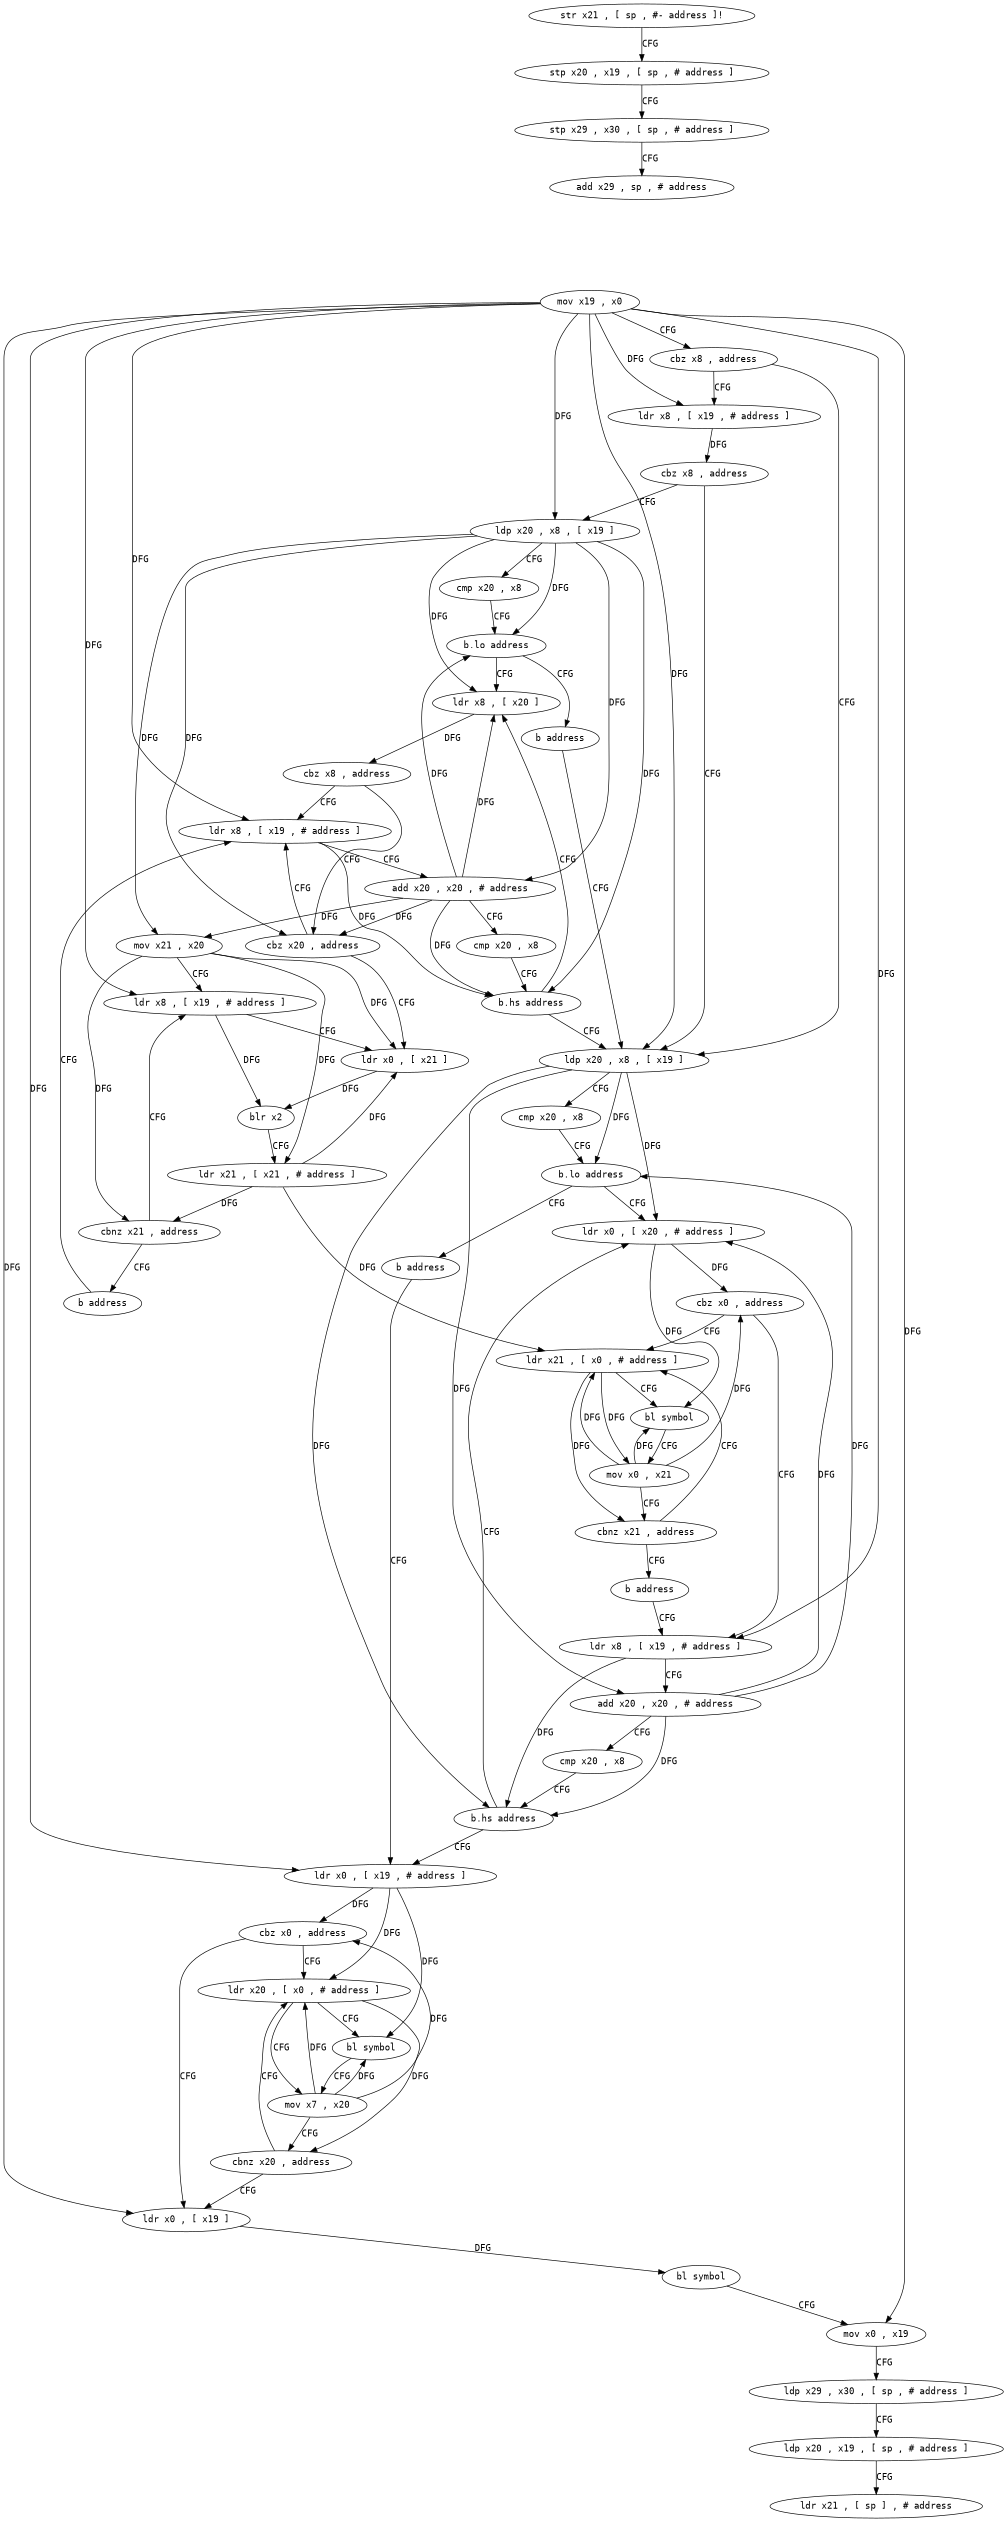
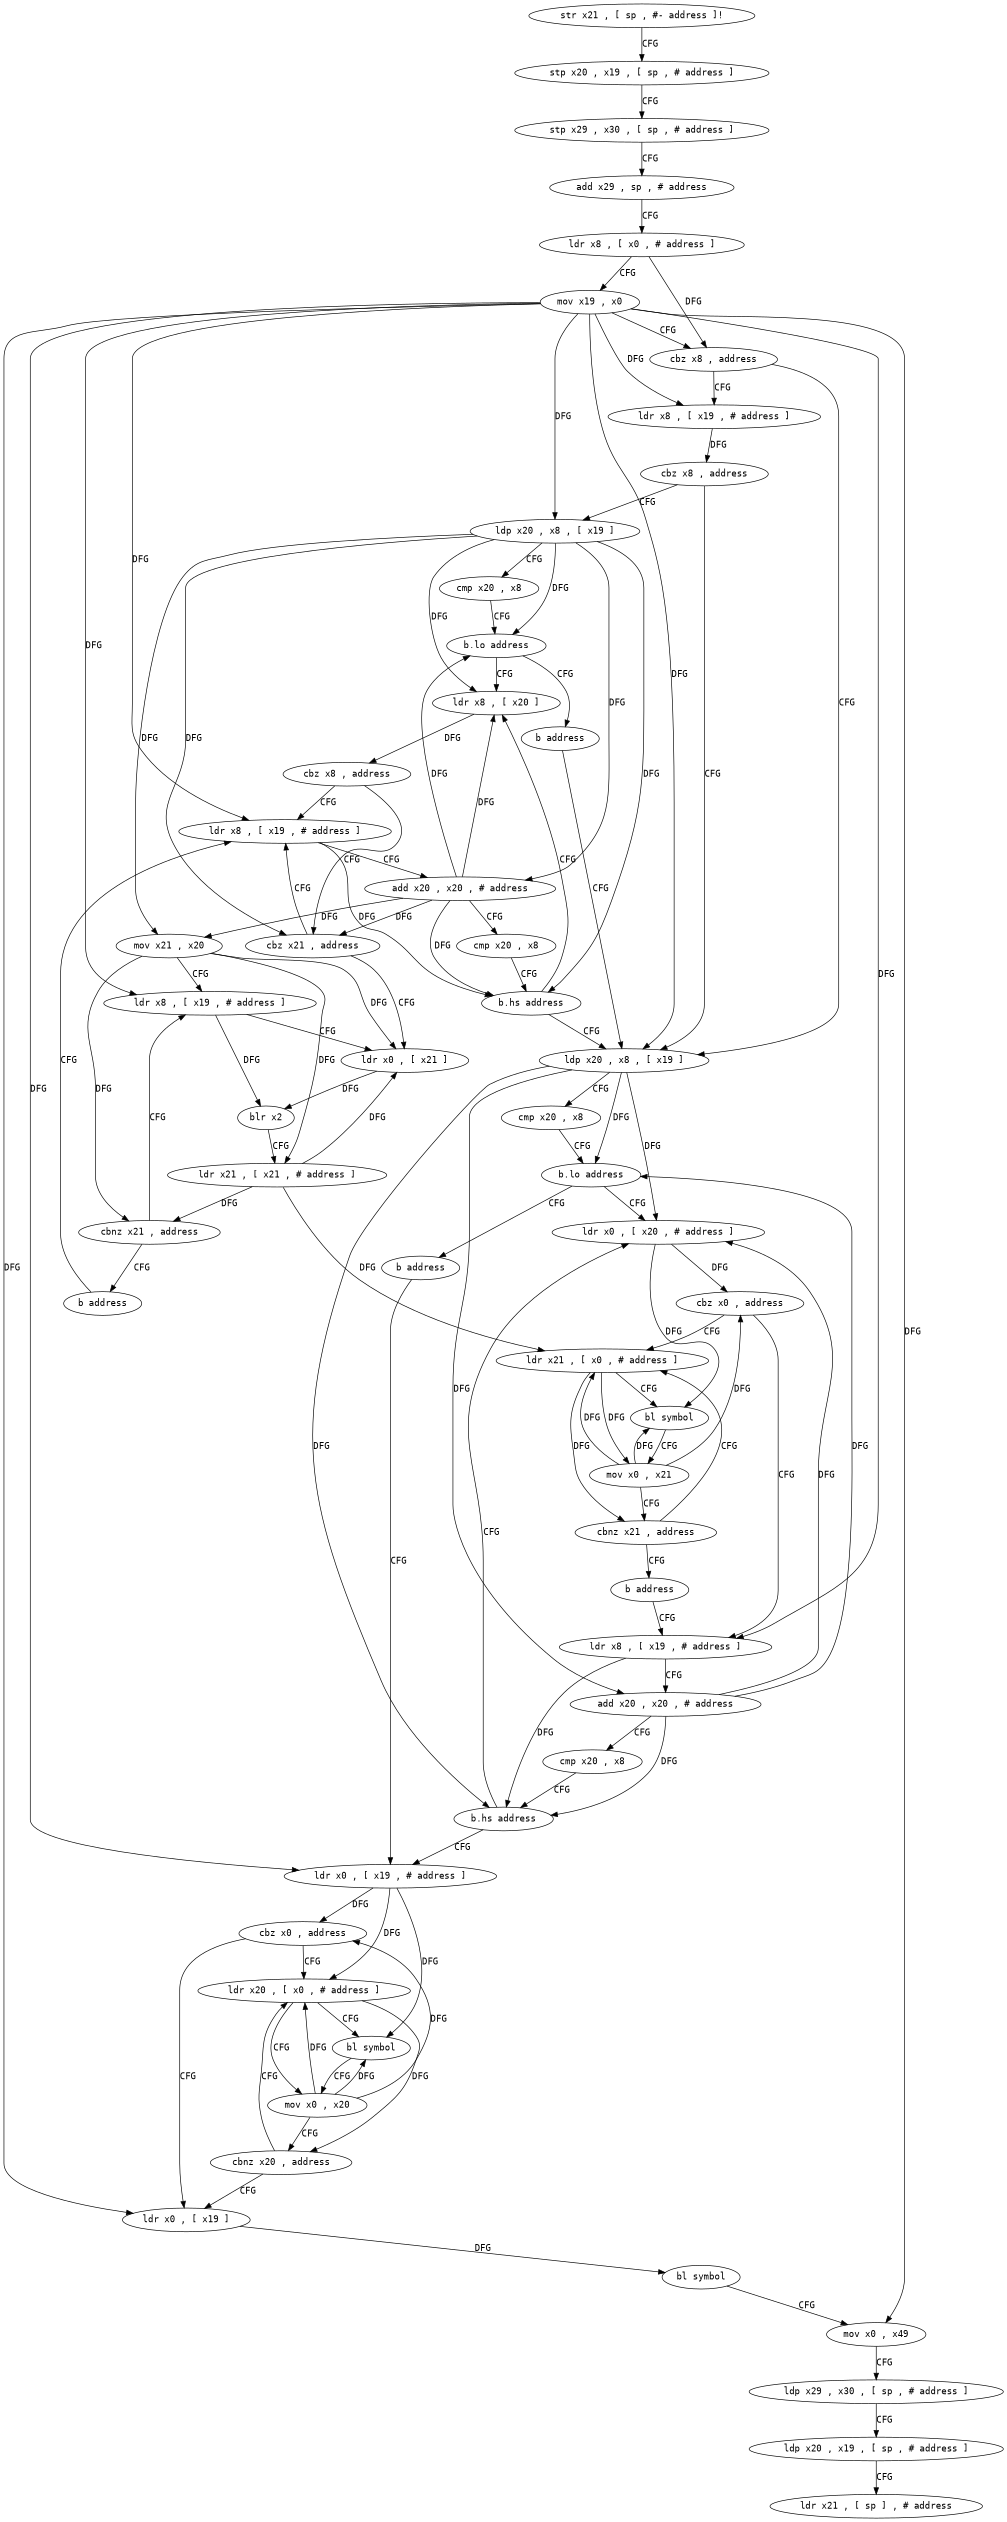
node "ldr x8 , [ x0 , # address ]": added
node "cbz x20 , address": label "cbz x20 , address" -> "cbz x21 , address"
node "mov x7 , x20": label "mov x7 , x20" -> "mov x0 , x20"
node "mov x0 , x19": label "mov x0 , x19" -> "mov x0 , x49"
